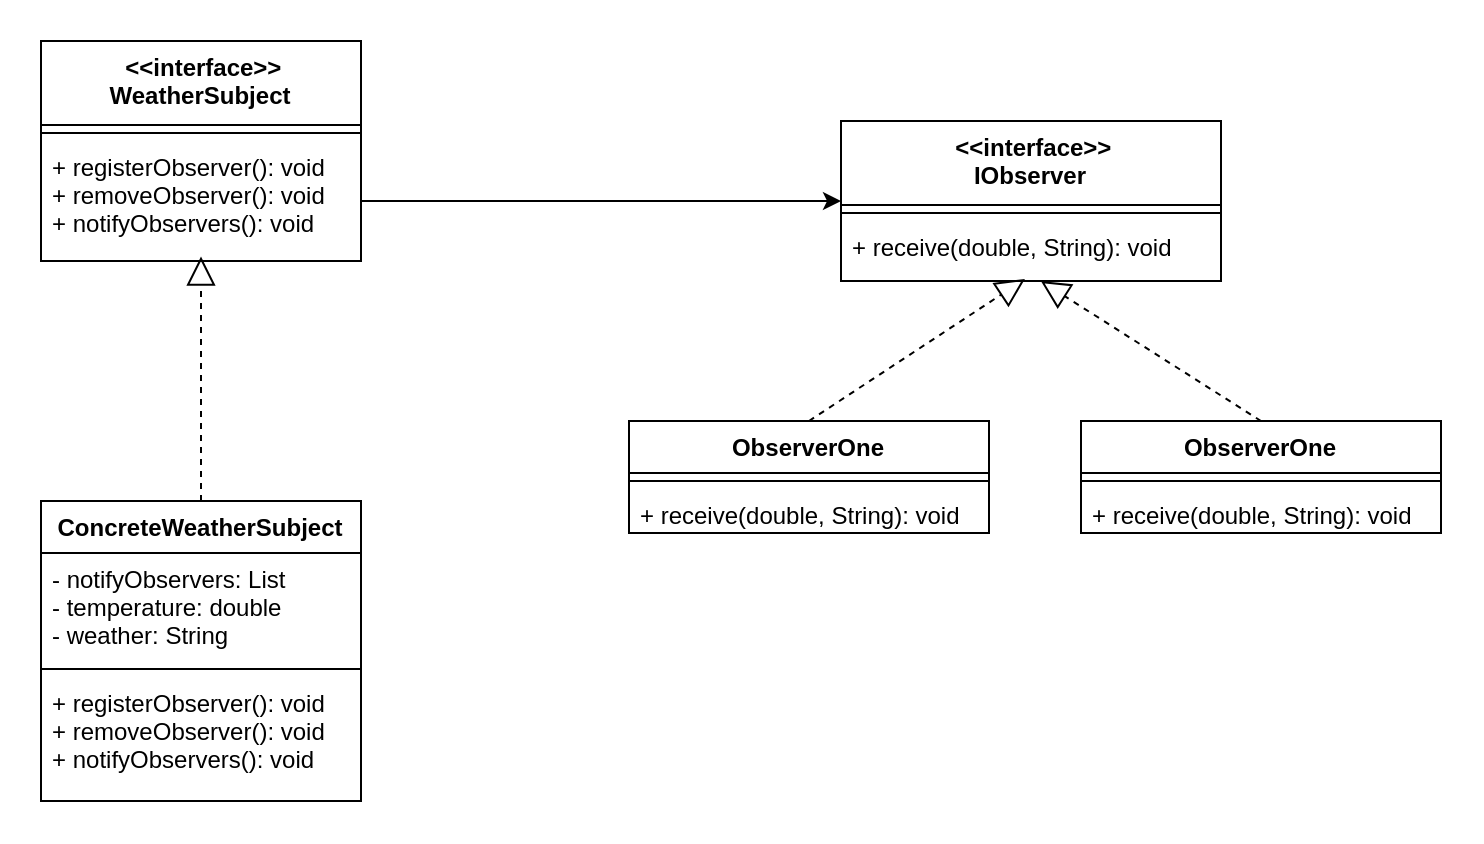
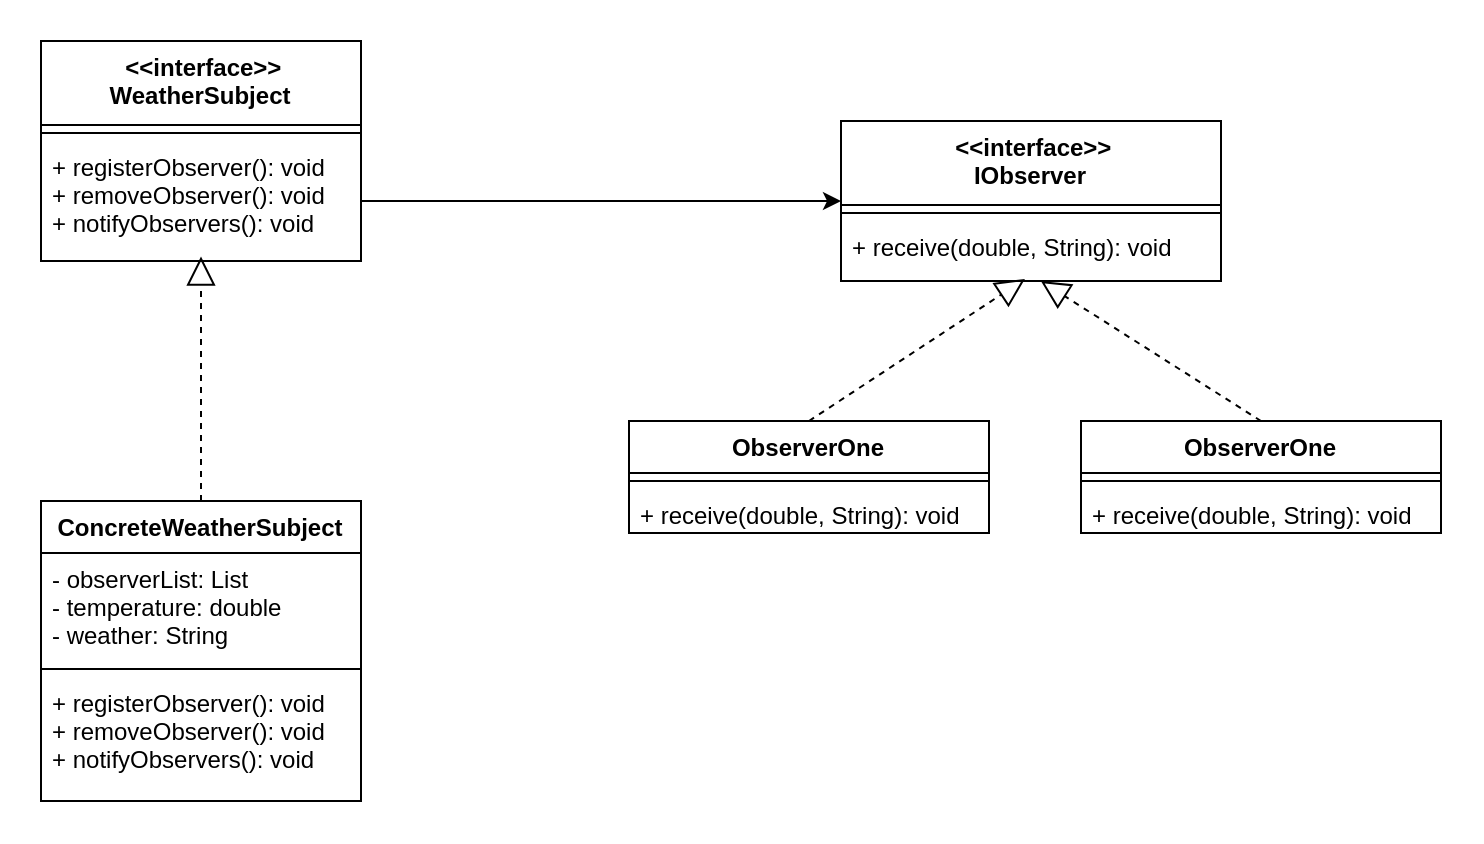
node "- notifyObservers: List - temperature: double - weather: String": label "- notifyObservers: List - temperature: double - weather: String" -> "- observerList: List - temperature: double - weather: String"
